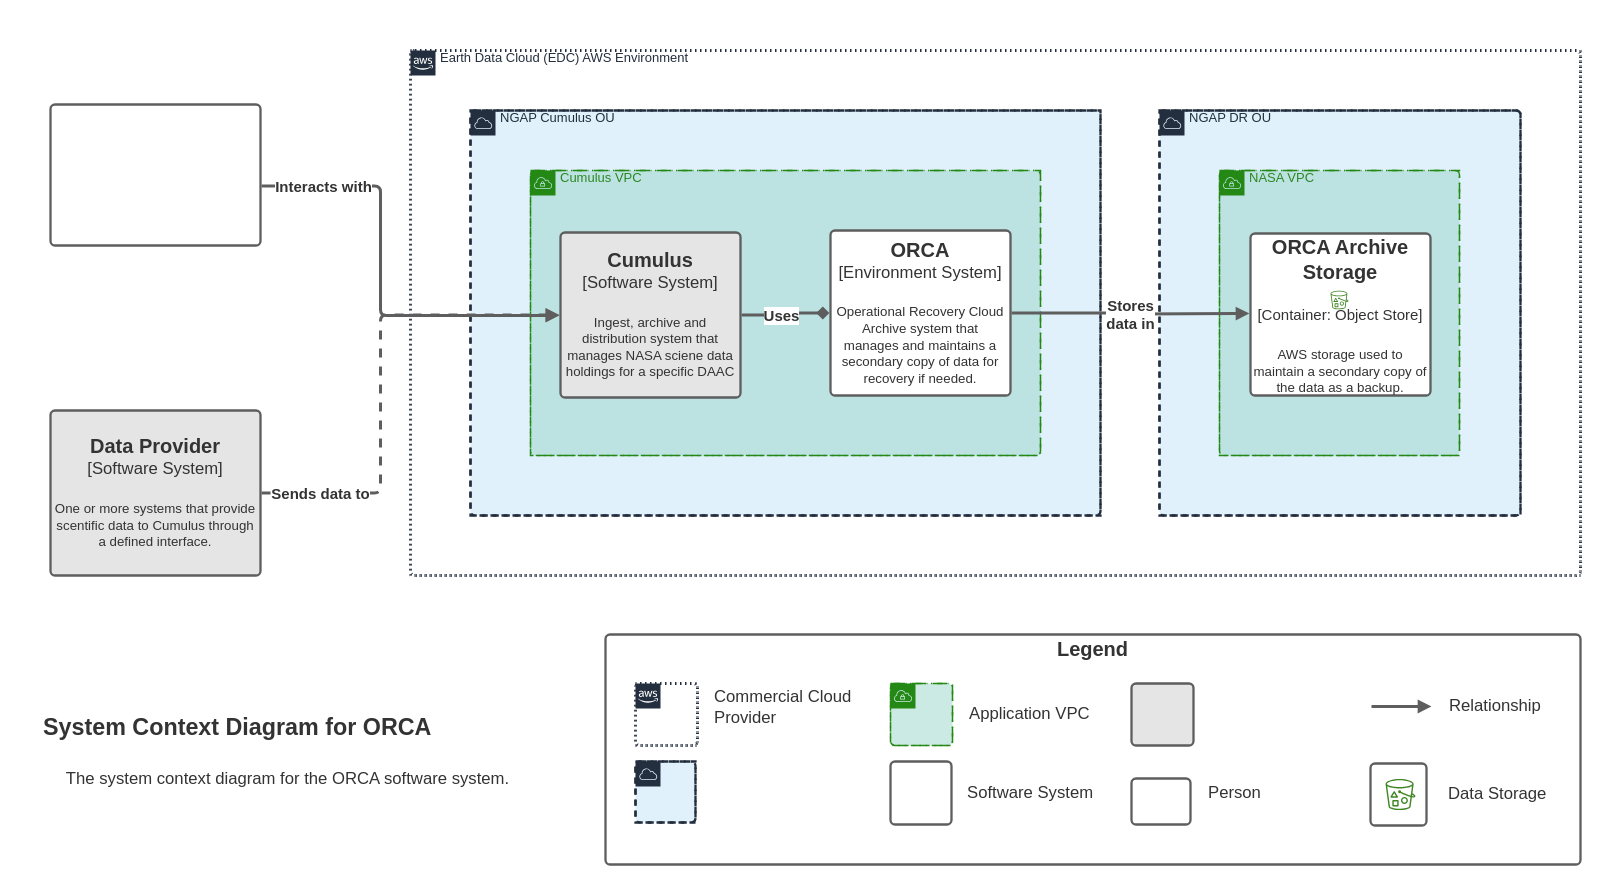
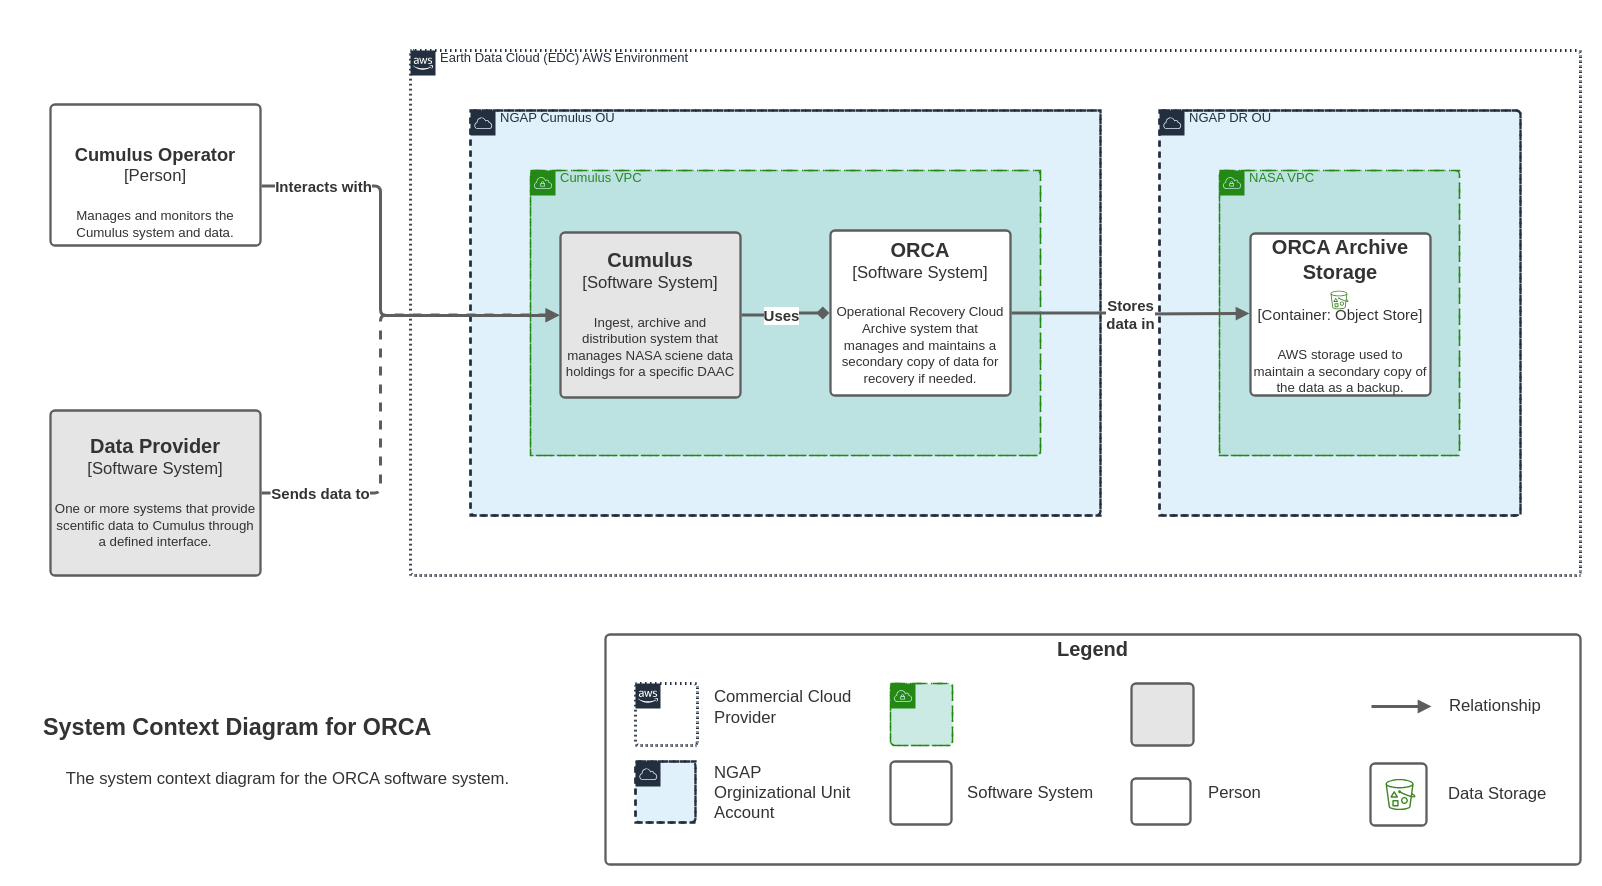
node "Cumulus Operator [Person] Manages and monitors the Cumulus system and data.": added
node "ORCA [Environment System] Operational Recovery Cloud Archive system that manages and maintains a secondary copy of data for recovery if needed.": label "ORCA [Environment System] Operational Recovery Cloud Archive system that manages and maintains a secondary copy of data for recovery if needed." -> "ORCA [Software System] Operational Recovery Cloud Archive system that manages and maintains a secondary copy of data for recovery if needed."
node "Application VPC": removed
node "NGAP Orginizational Unit Account": added
